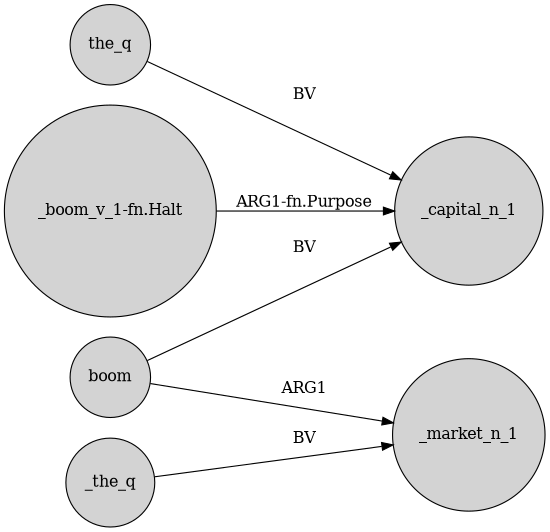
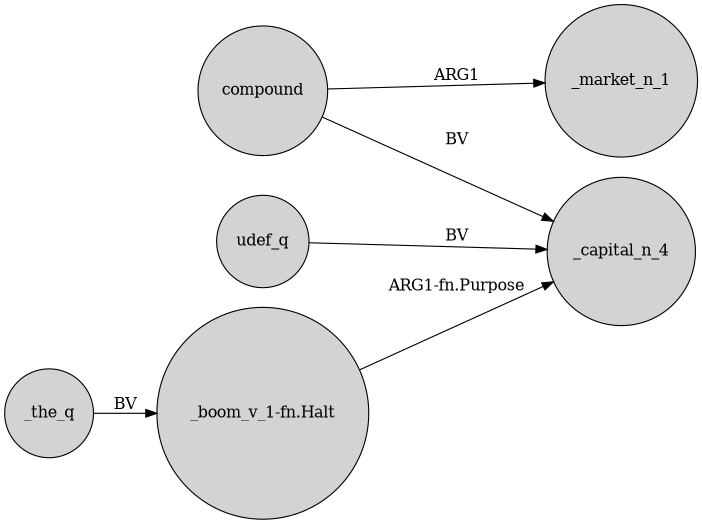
node "the_q": label "the_q" -> "udef_q"
node "_capital_n_1": label "_capital_n_1" -> "_capital_n_4"
node "boom": label "boom" -> "compound"
edge "_the_q" -> "_market_n_1": now "_the_q" -> "_boom_v_1-fn.Halt"
